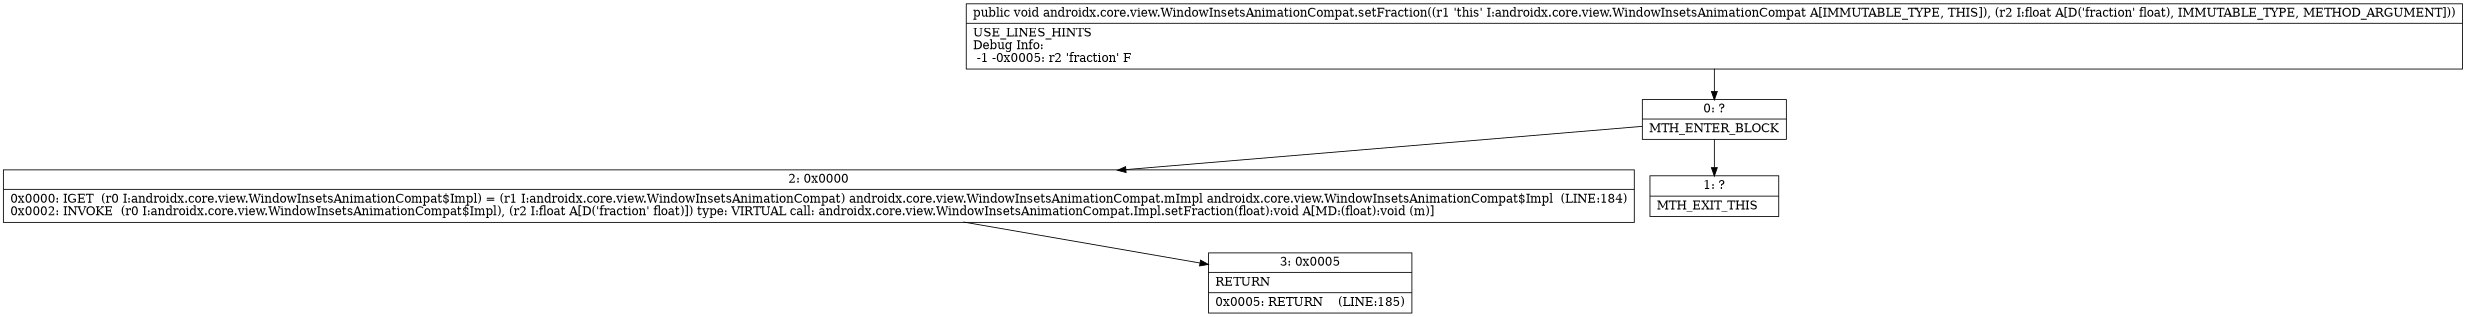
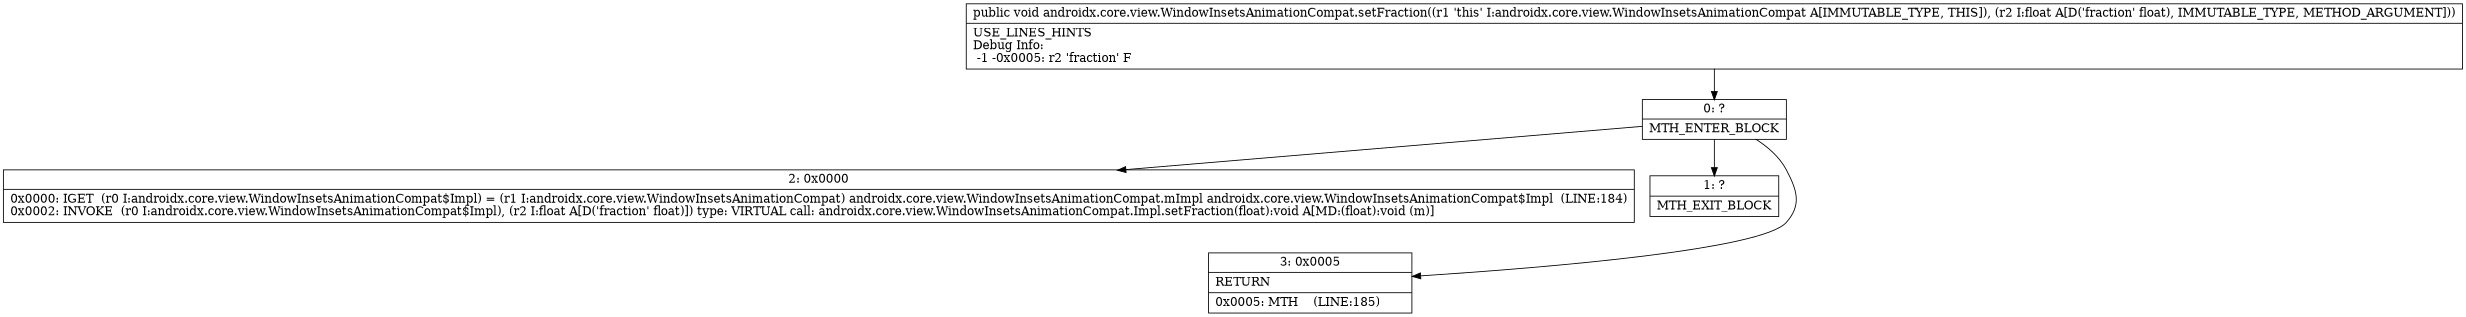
node "1: ?": text "MTH_EXIT_THIS" -> "MTH_EXIT_BLOCK"
edge "2: 0x0000" -> "3: 0x0005": now "0: ?" -> "3: 0x0005"
node "3: 0x0005": text "0x0005: RETURN    (LINE:185)" -> "0x0005: MTH    (LINE:185)"
